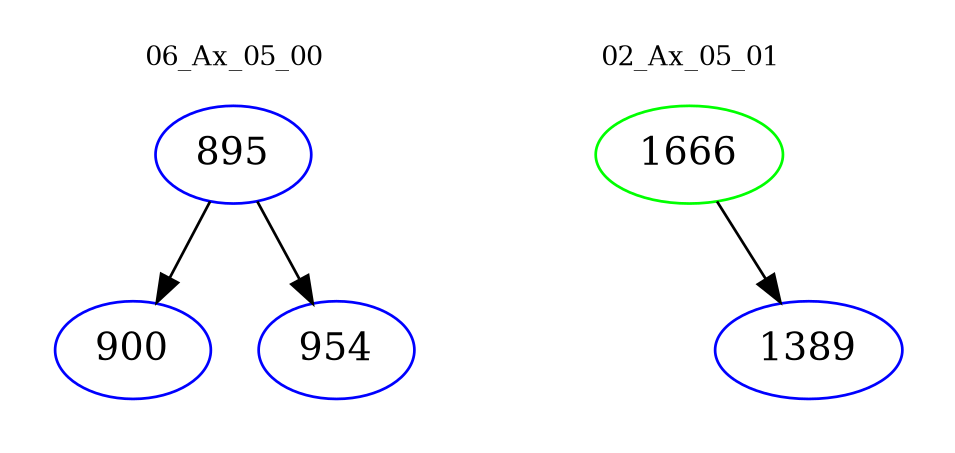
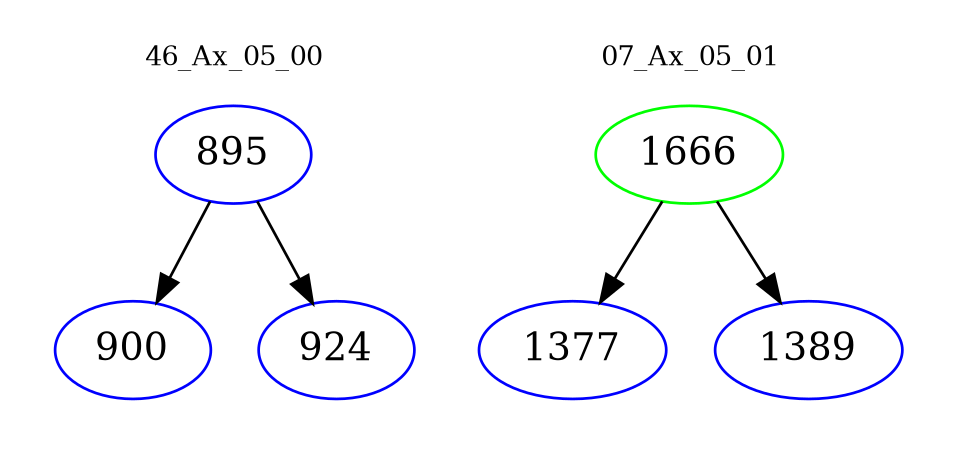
cluster "06_Ax_05_00": label "06_Ax_05_00" -> "46_Ax_05_00"
cluster "02_Ax_05_01": label "02_Ax_05_01" -> "07_Ax_05_01"
node "954": label "954" -> "924"
node "1377": added
